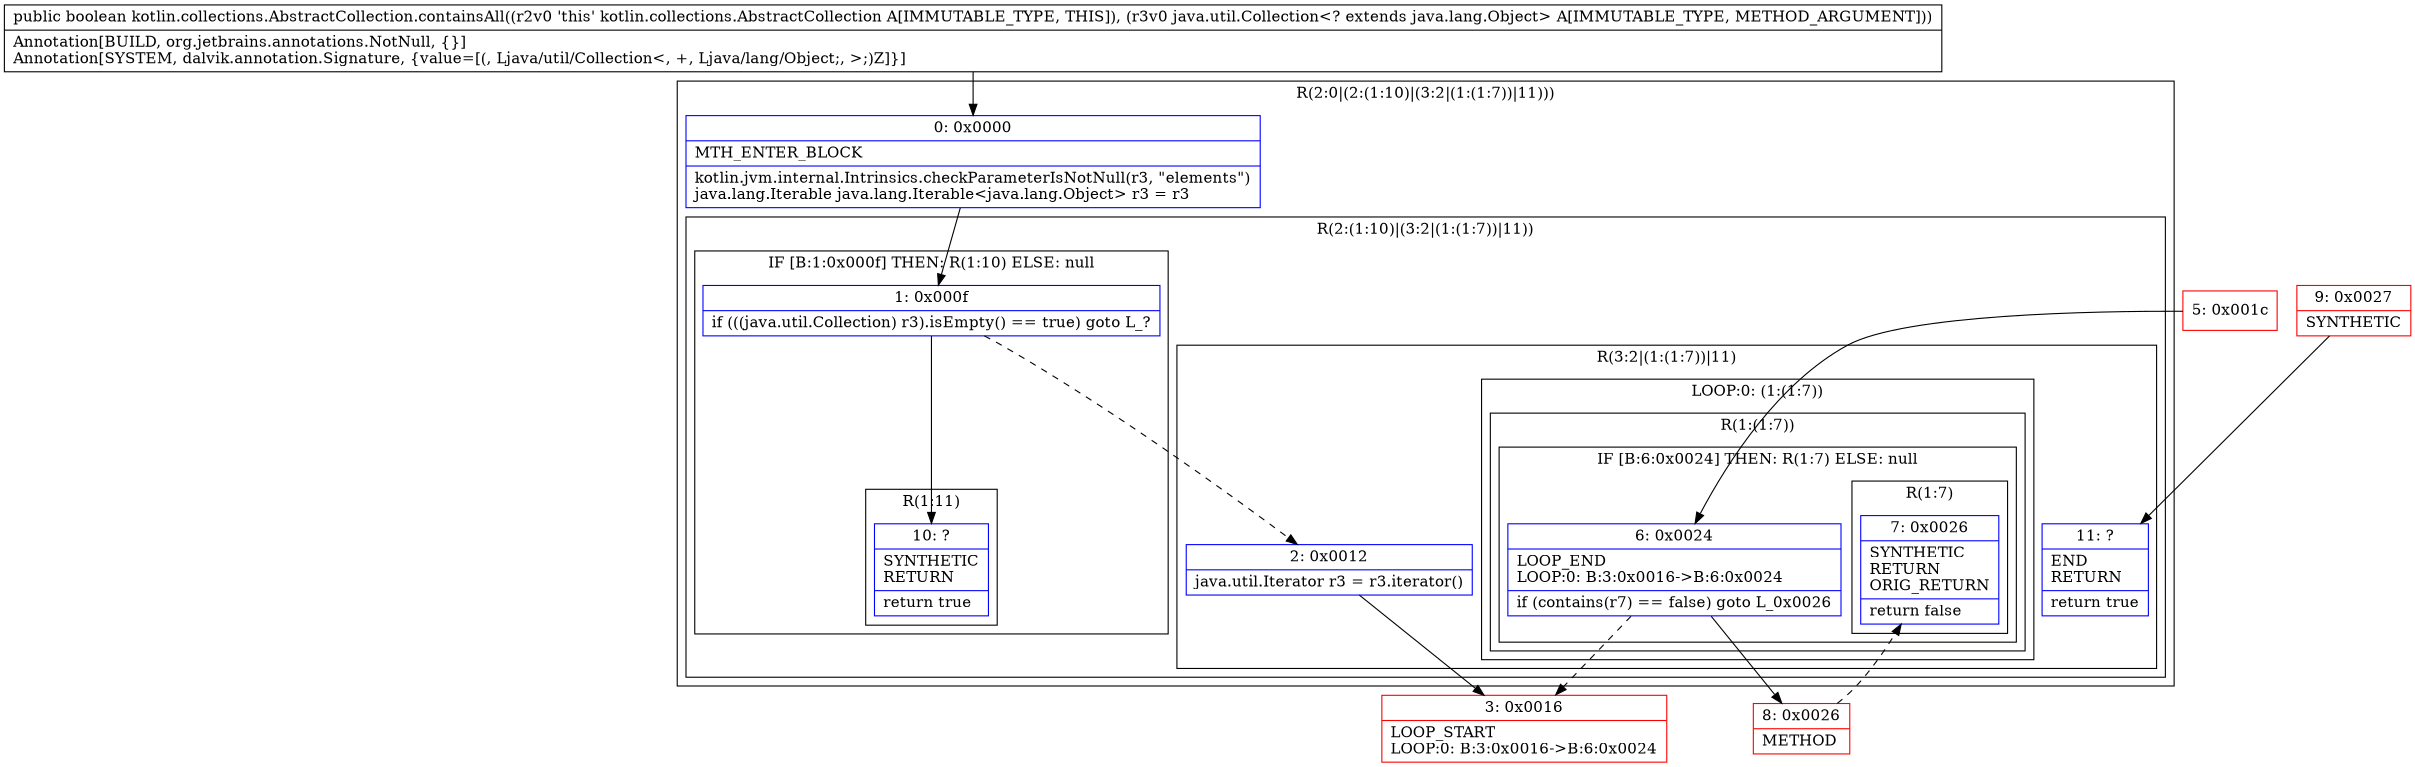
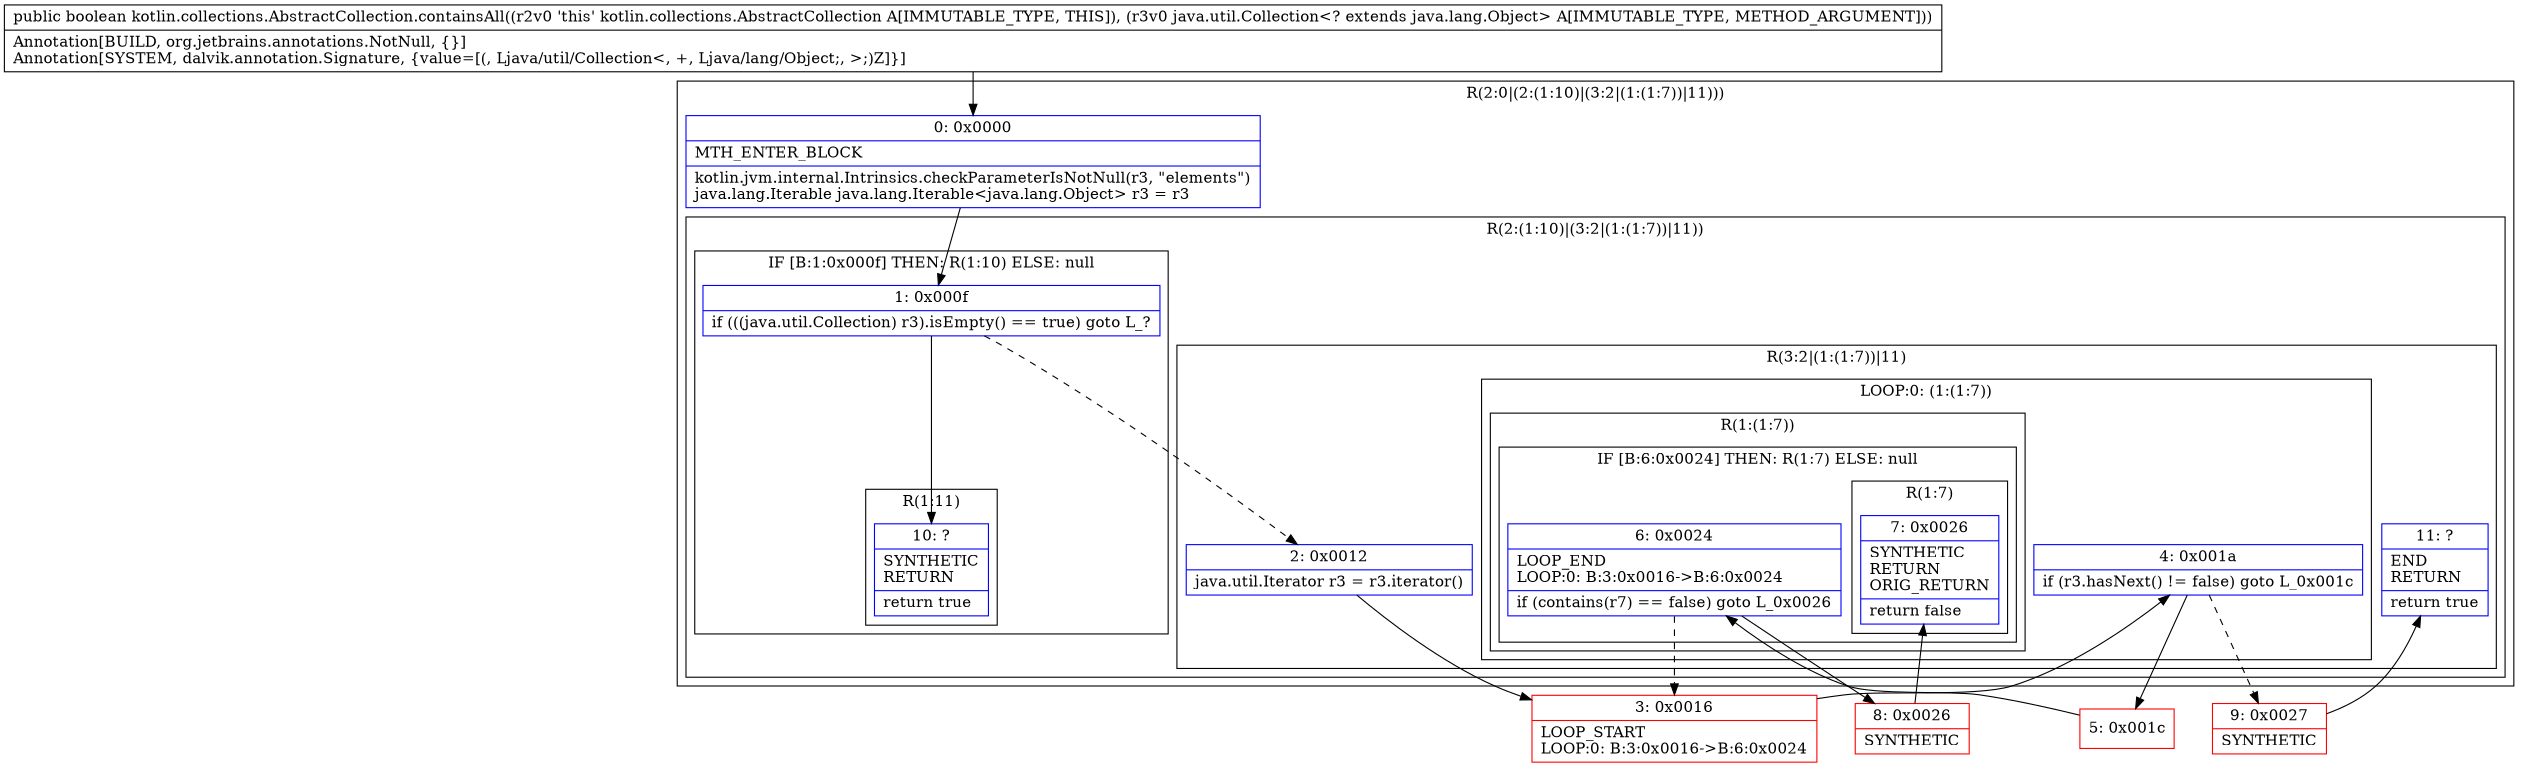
node "4: 0x001a": added
edge "8: 0x0026" -> "7: 0x0026": style dashed -> solid
node "8: 0x0026": text "METHOD" -> "SYNTHETIC"
